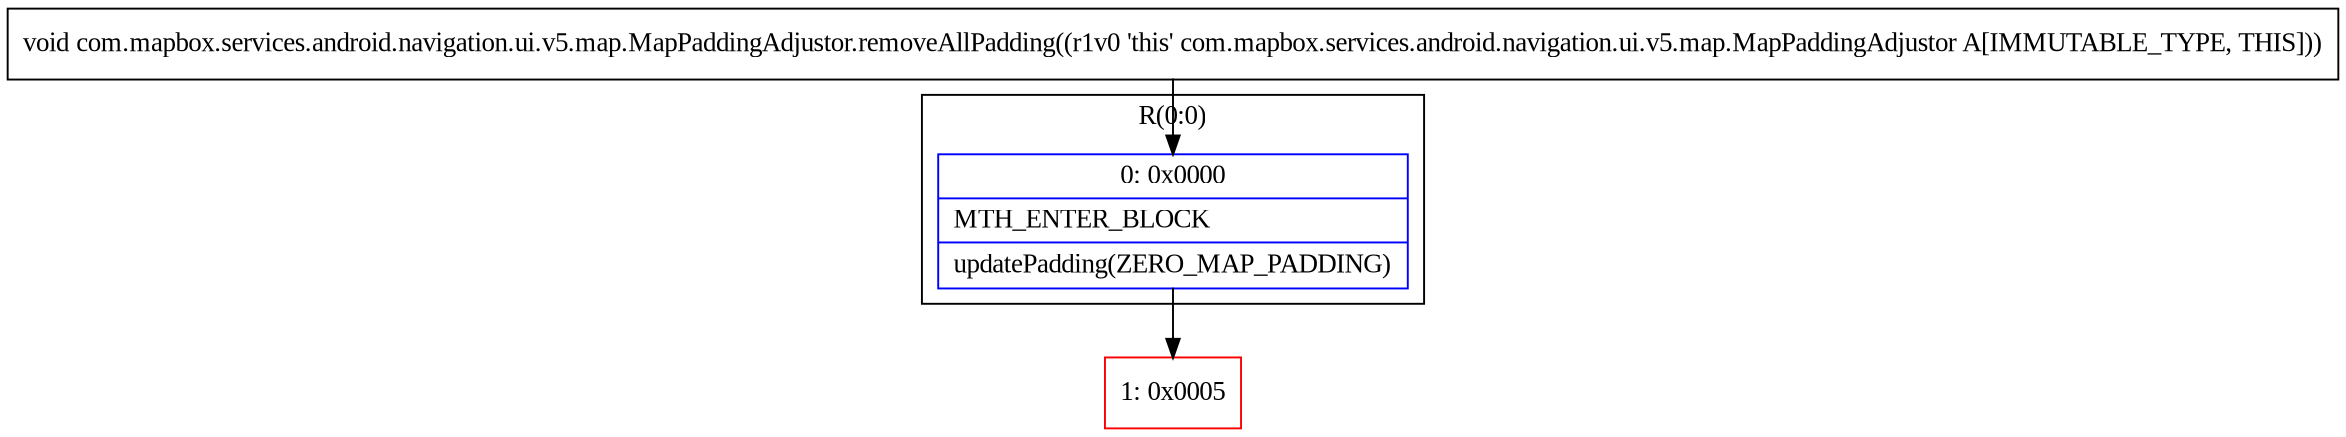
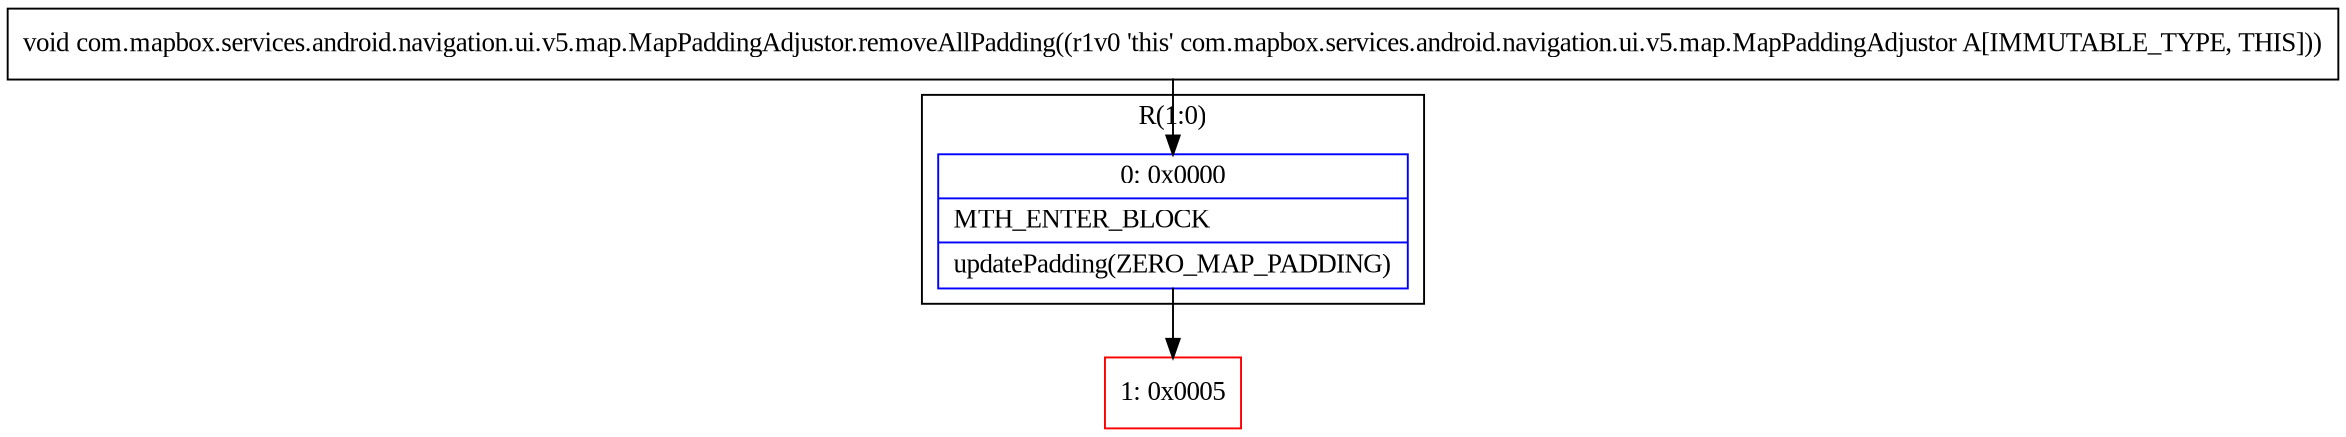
cluster "R(0:0)": label "R(0:0)" -> "R(1:0)"
